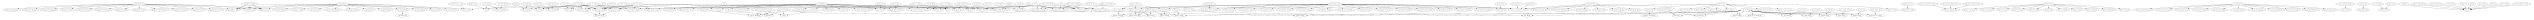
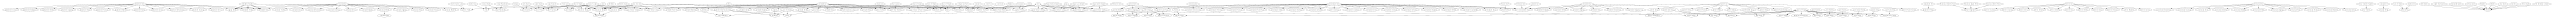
node "Chlorophyte Greataxe": added
